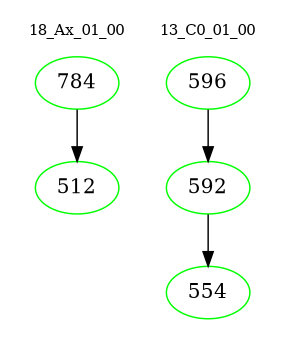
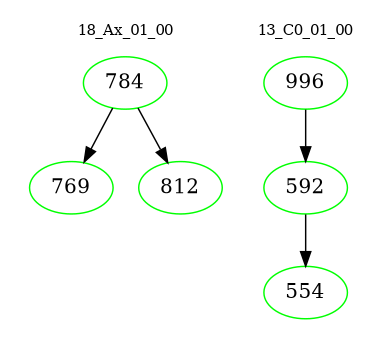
node "596": label "596" -> "996"
node "769": added
node "512": label "512" -> "812"
